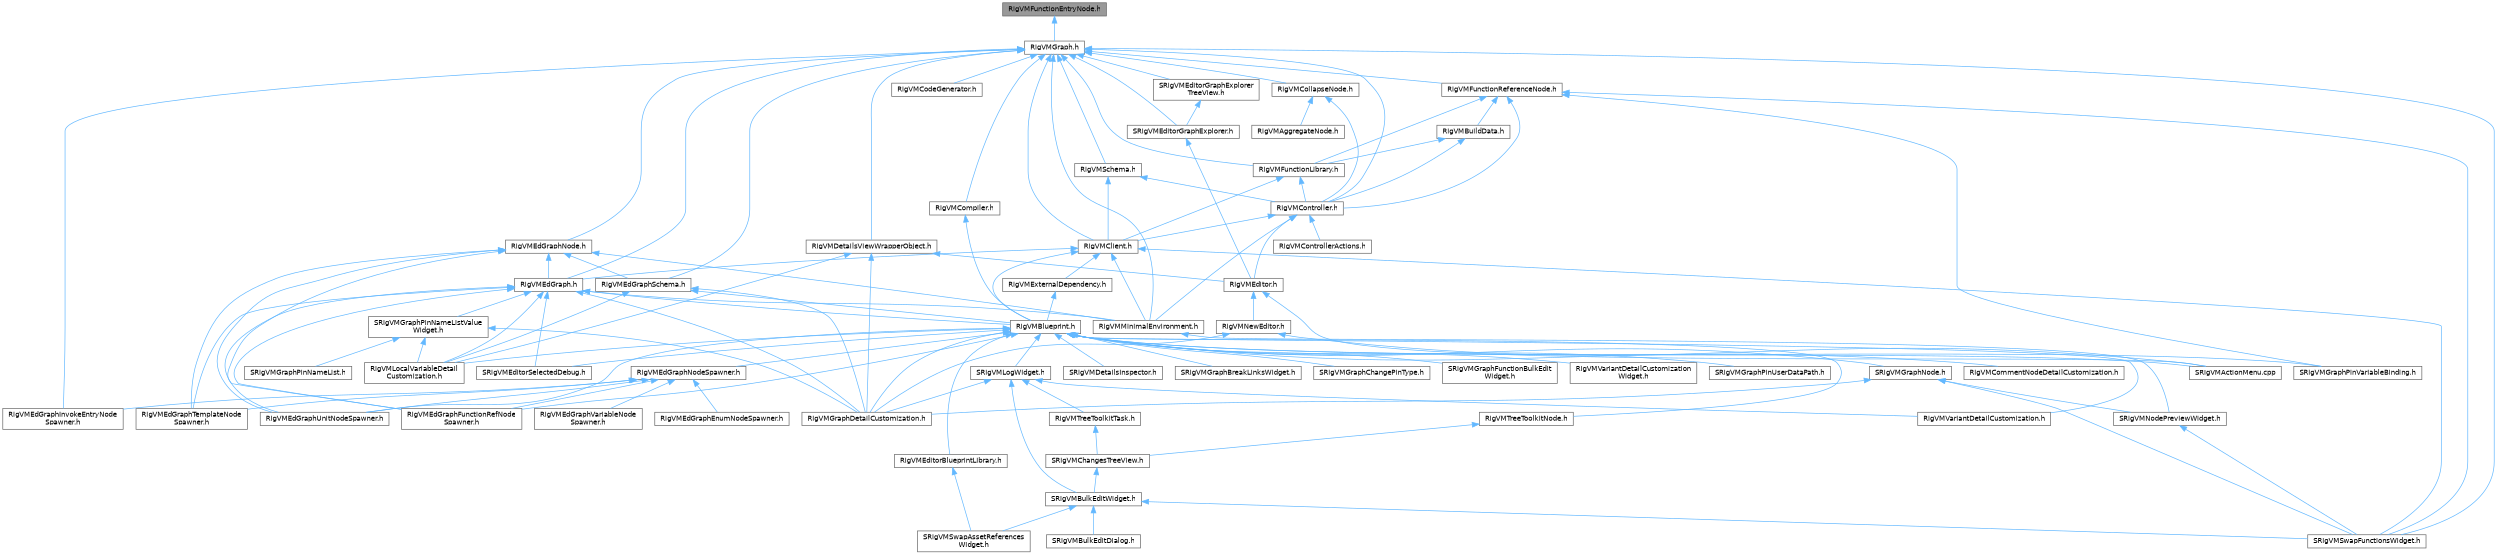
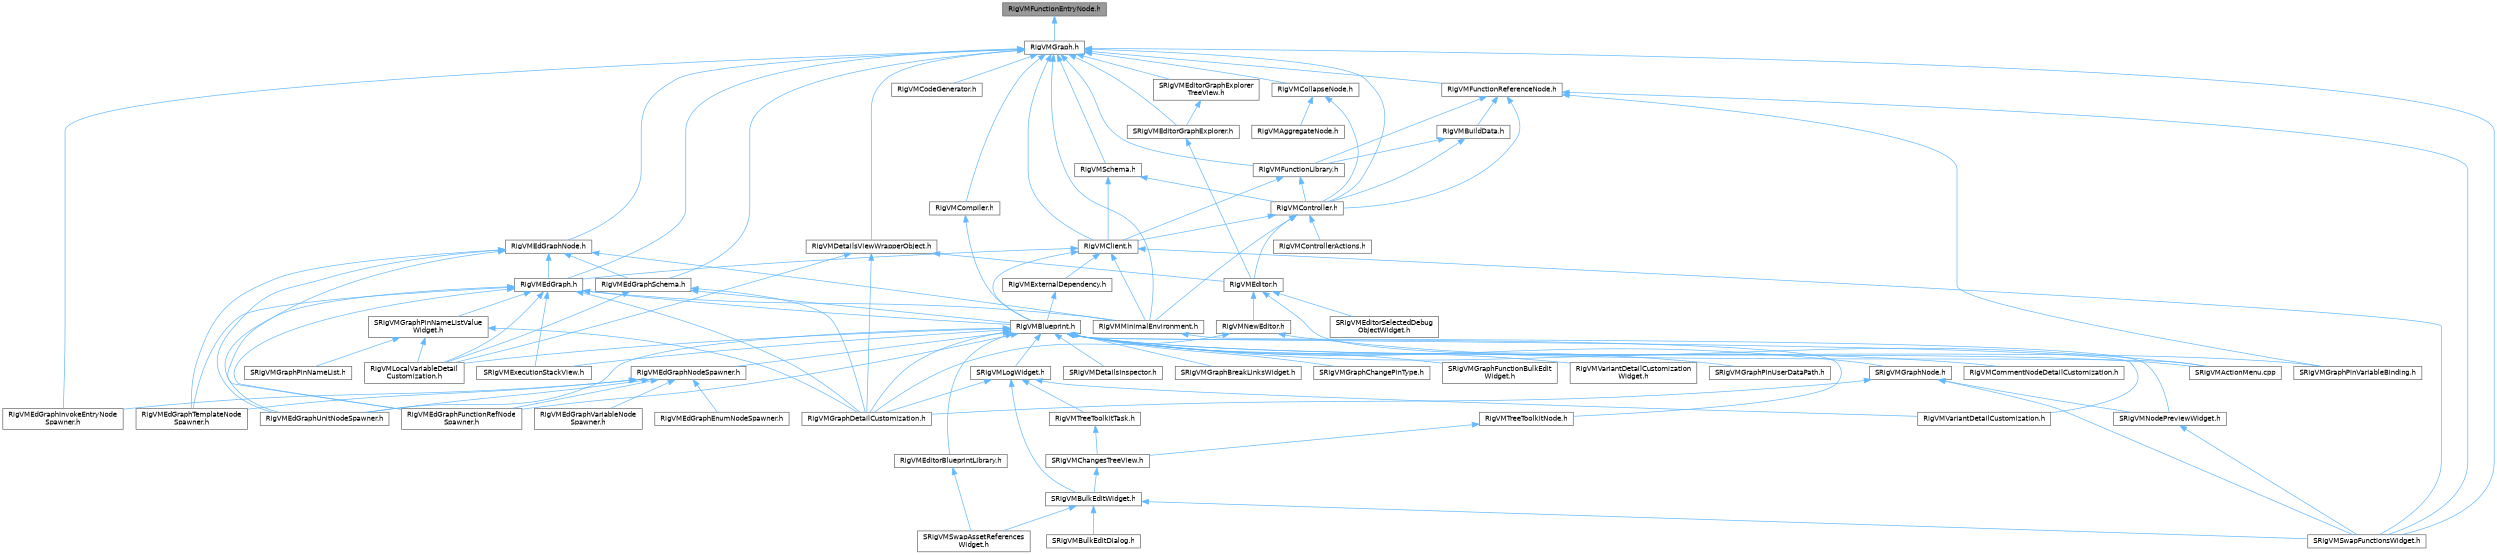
node "SRigVMEditorSelectedDebug ObjectWidget.h": added
node "SRigVMEditorSelectedDebug.h": label "SRigVMEditorSelectedDebug.h" -> "SRigVMExecutionStackView.h"
